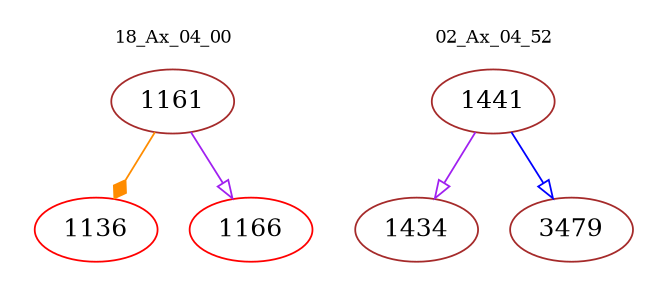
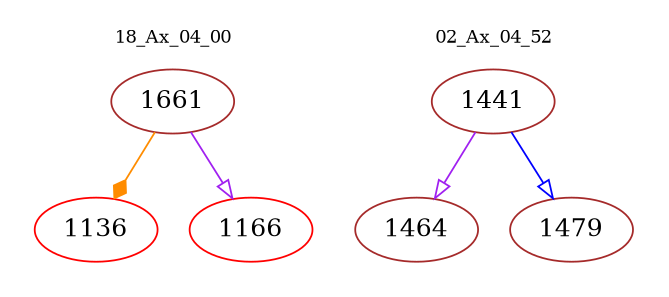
node "1161": label "1161" -> "1661"
node "1434": label "1434" -> "1464"
node "3479": label "3479" -> "1479"
